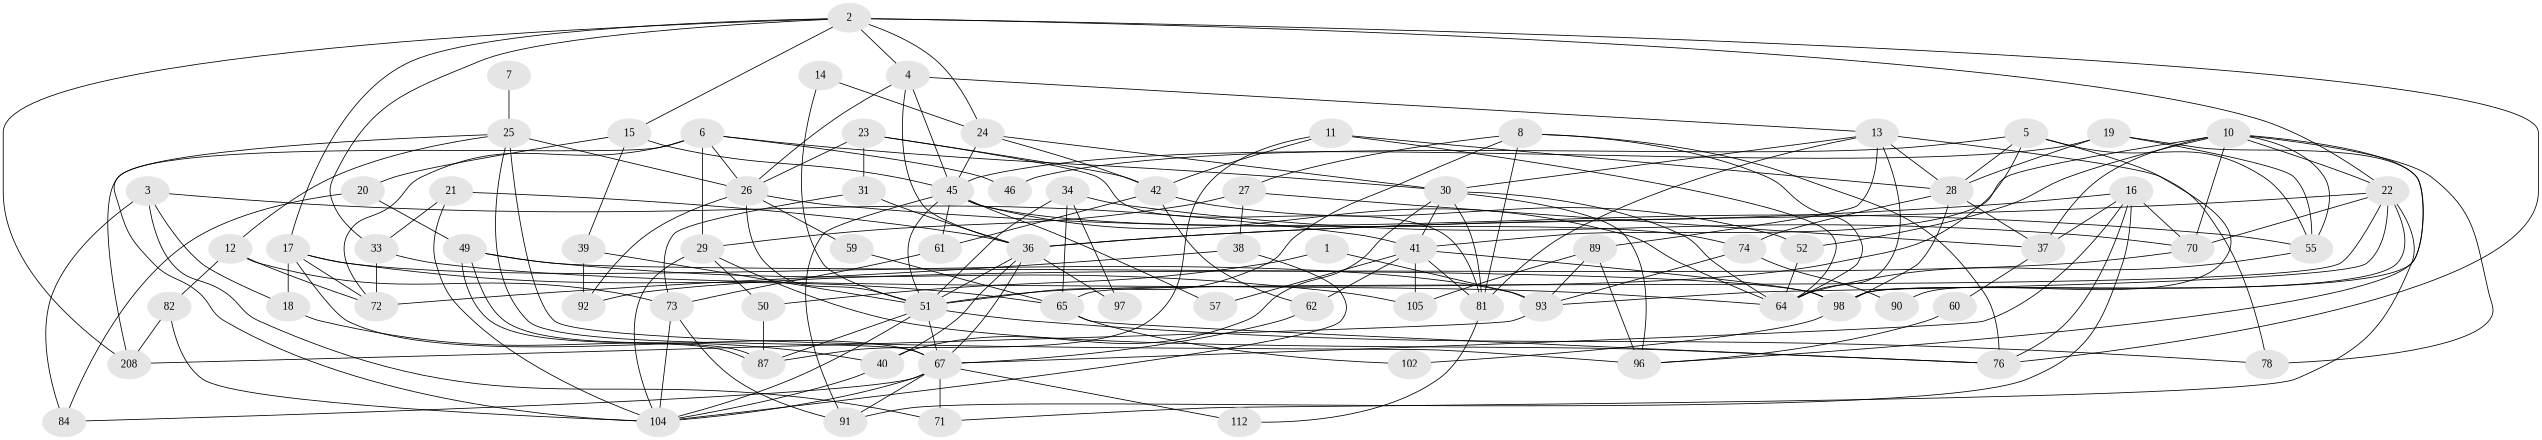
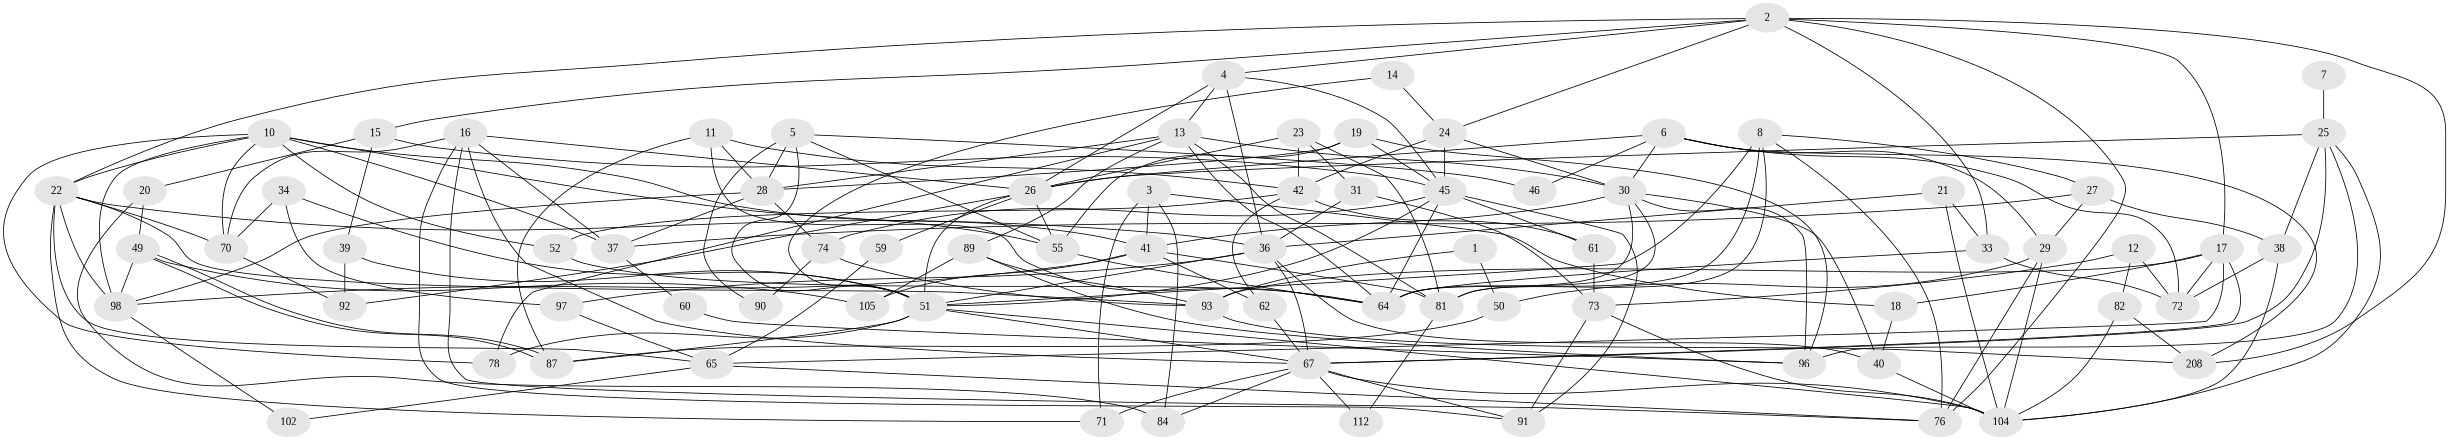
edge "25" -- "12": now "25" -- "38"
edge "16" -- "36": now "16" -- "26"
edge "34" -- "65": now "97" -- "65"
node "57": removed
